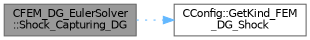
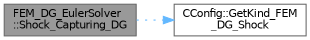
node "CFEM_DG_EulerSolver ::Shock_Capturing_DG": label "CFEM_DG_EulerSolver ::Shock_Capturing_DG" -> "FEM_DG_EulerSolver ::Shock_Capturing_DG"
